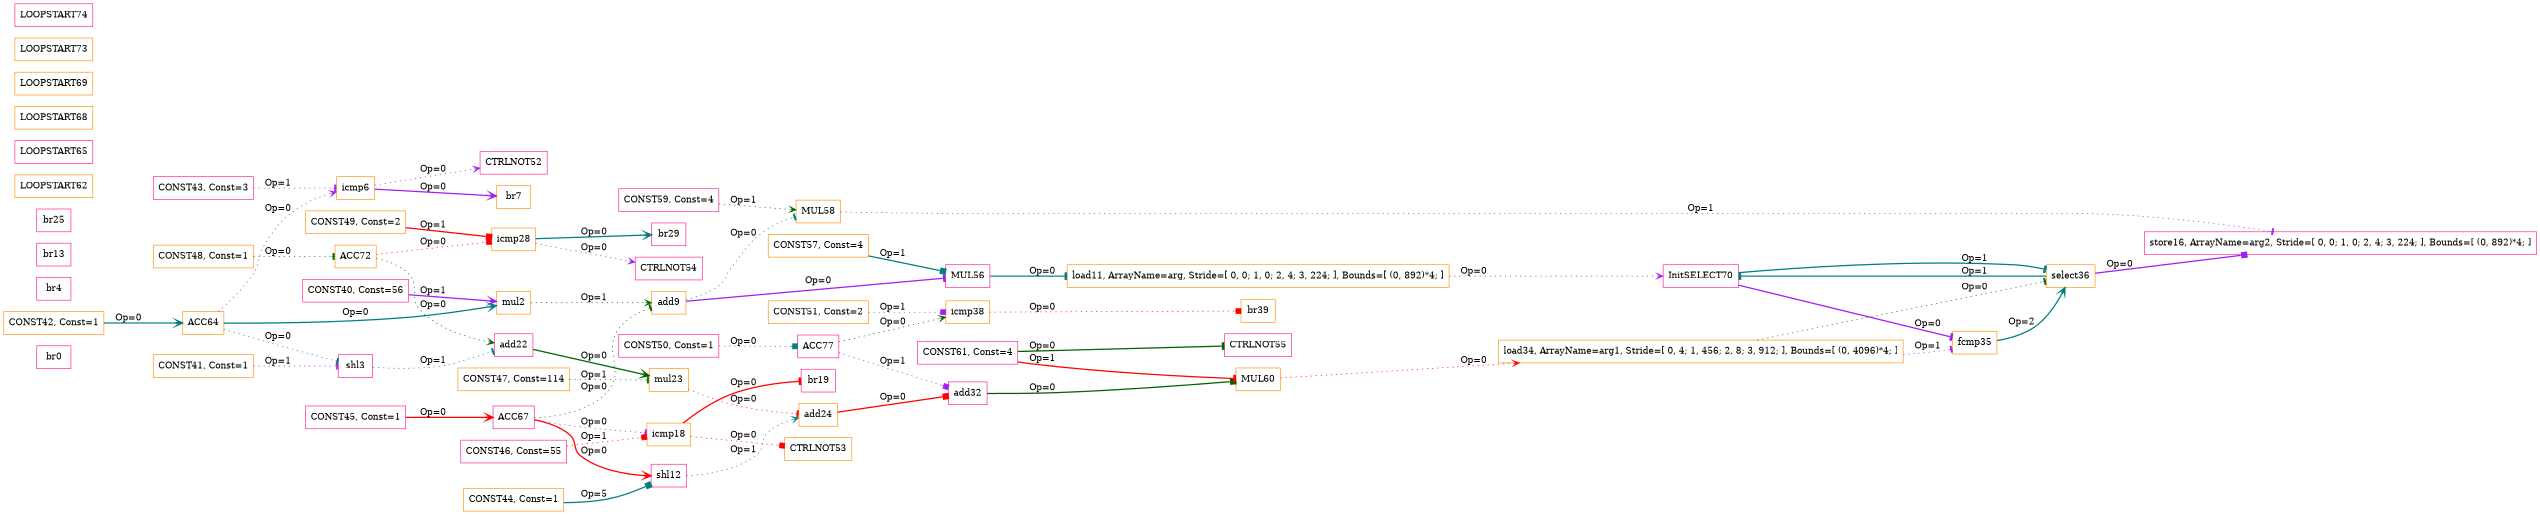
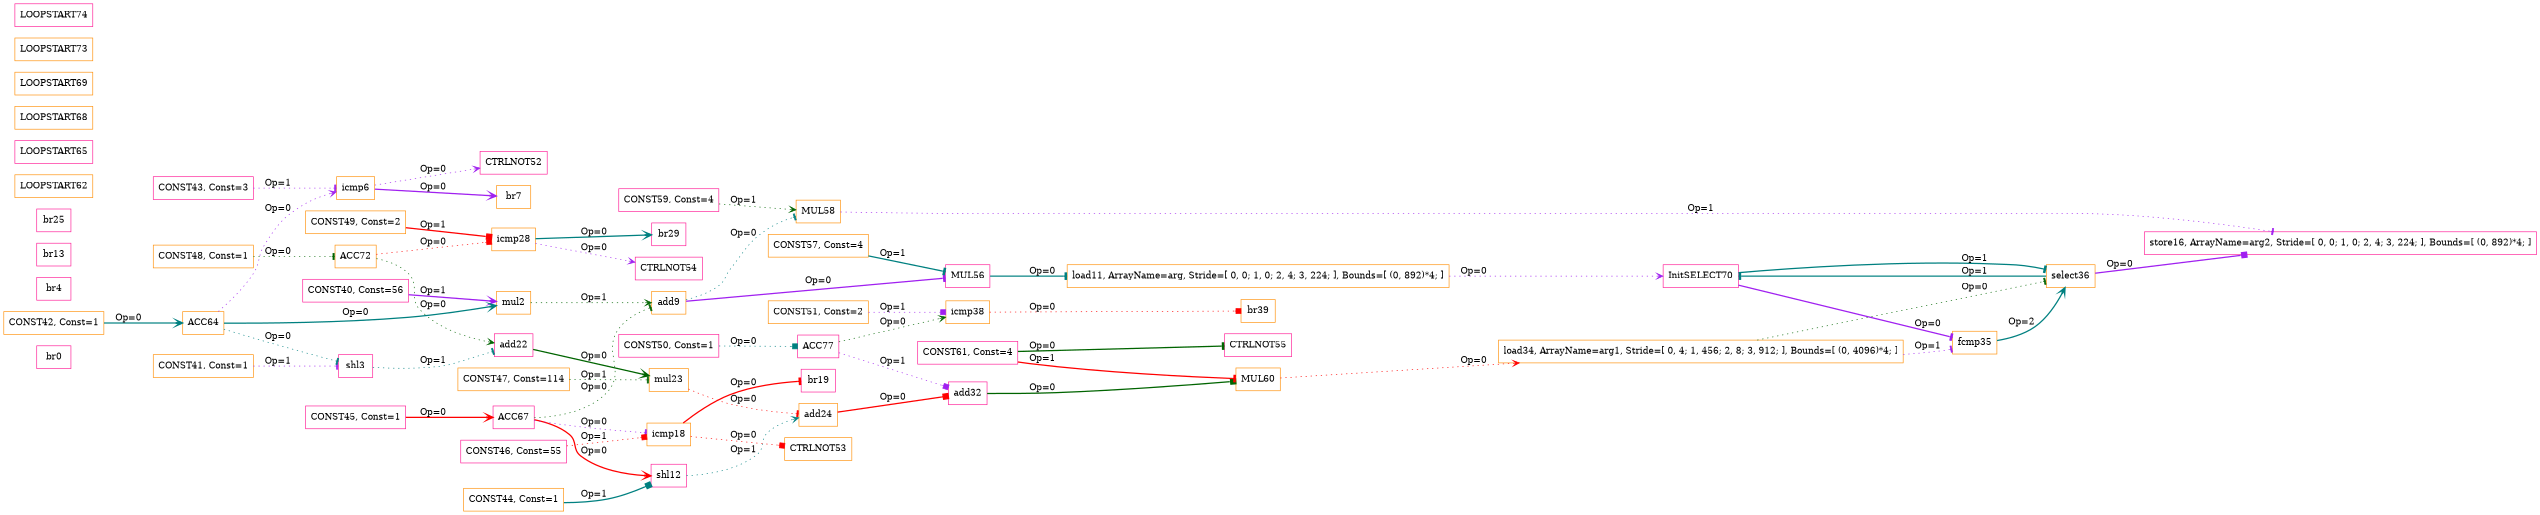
edge "CONST57, Const=4" -> "MUL56": arrowhead box -> tee
edge "CONST44, Const=1" -> "shl12": label "Op=5" -> "Op=1"
